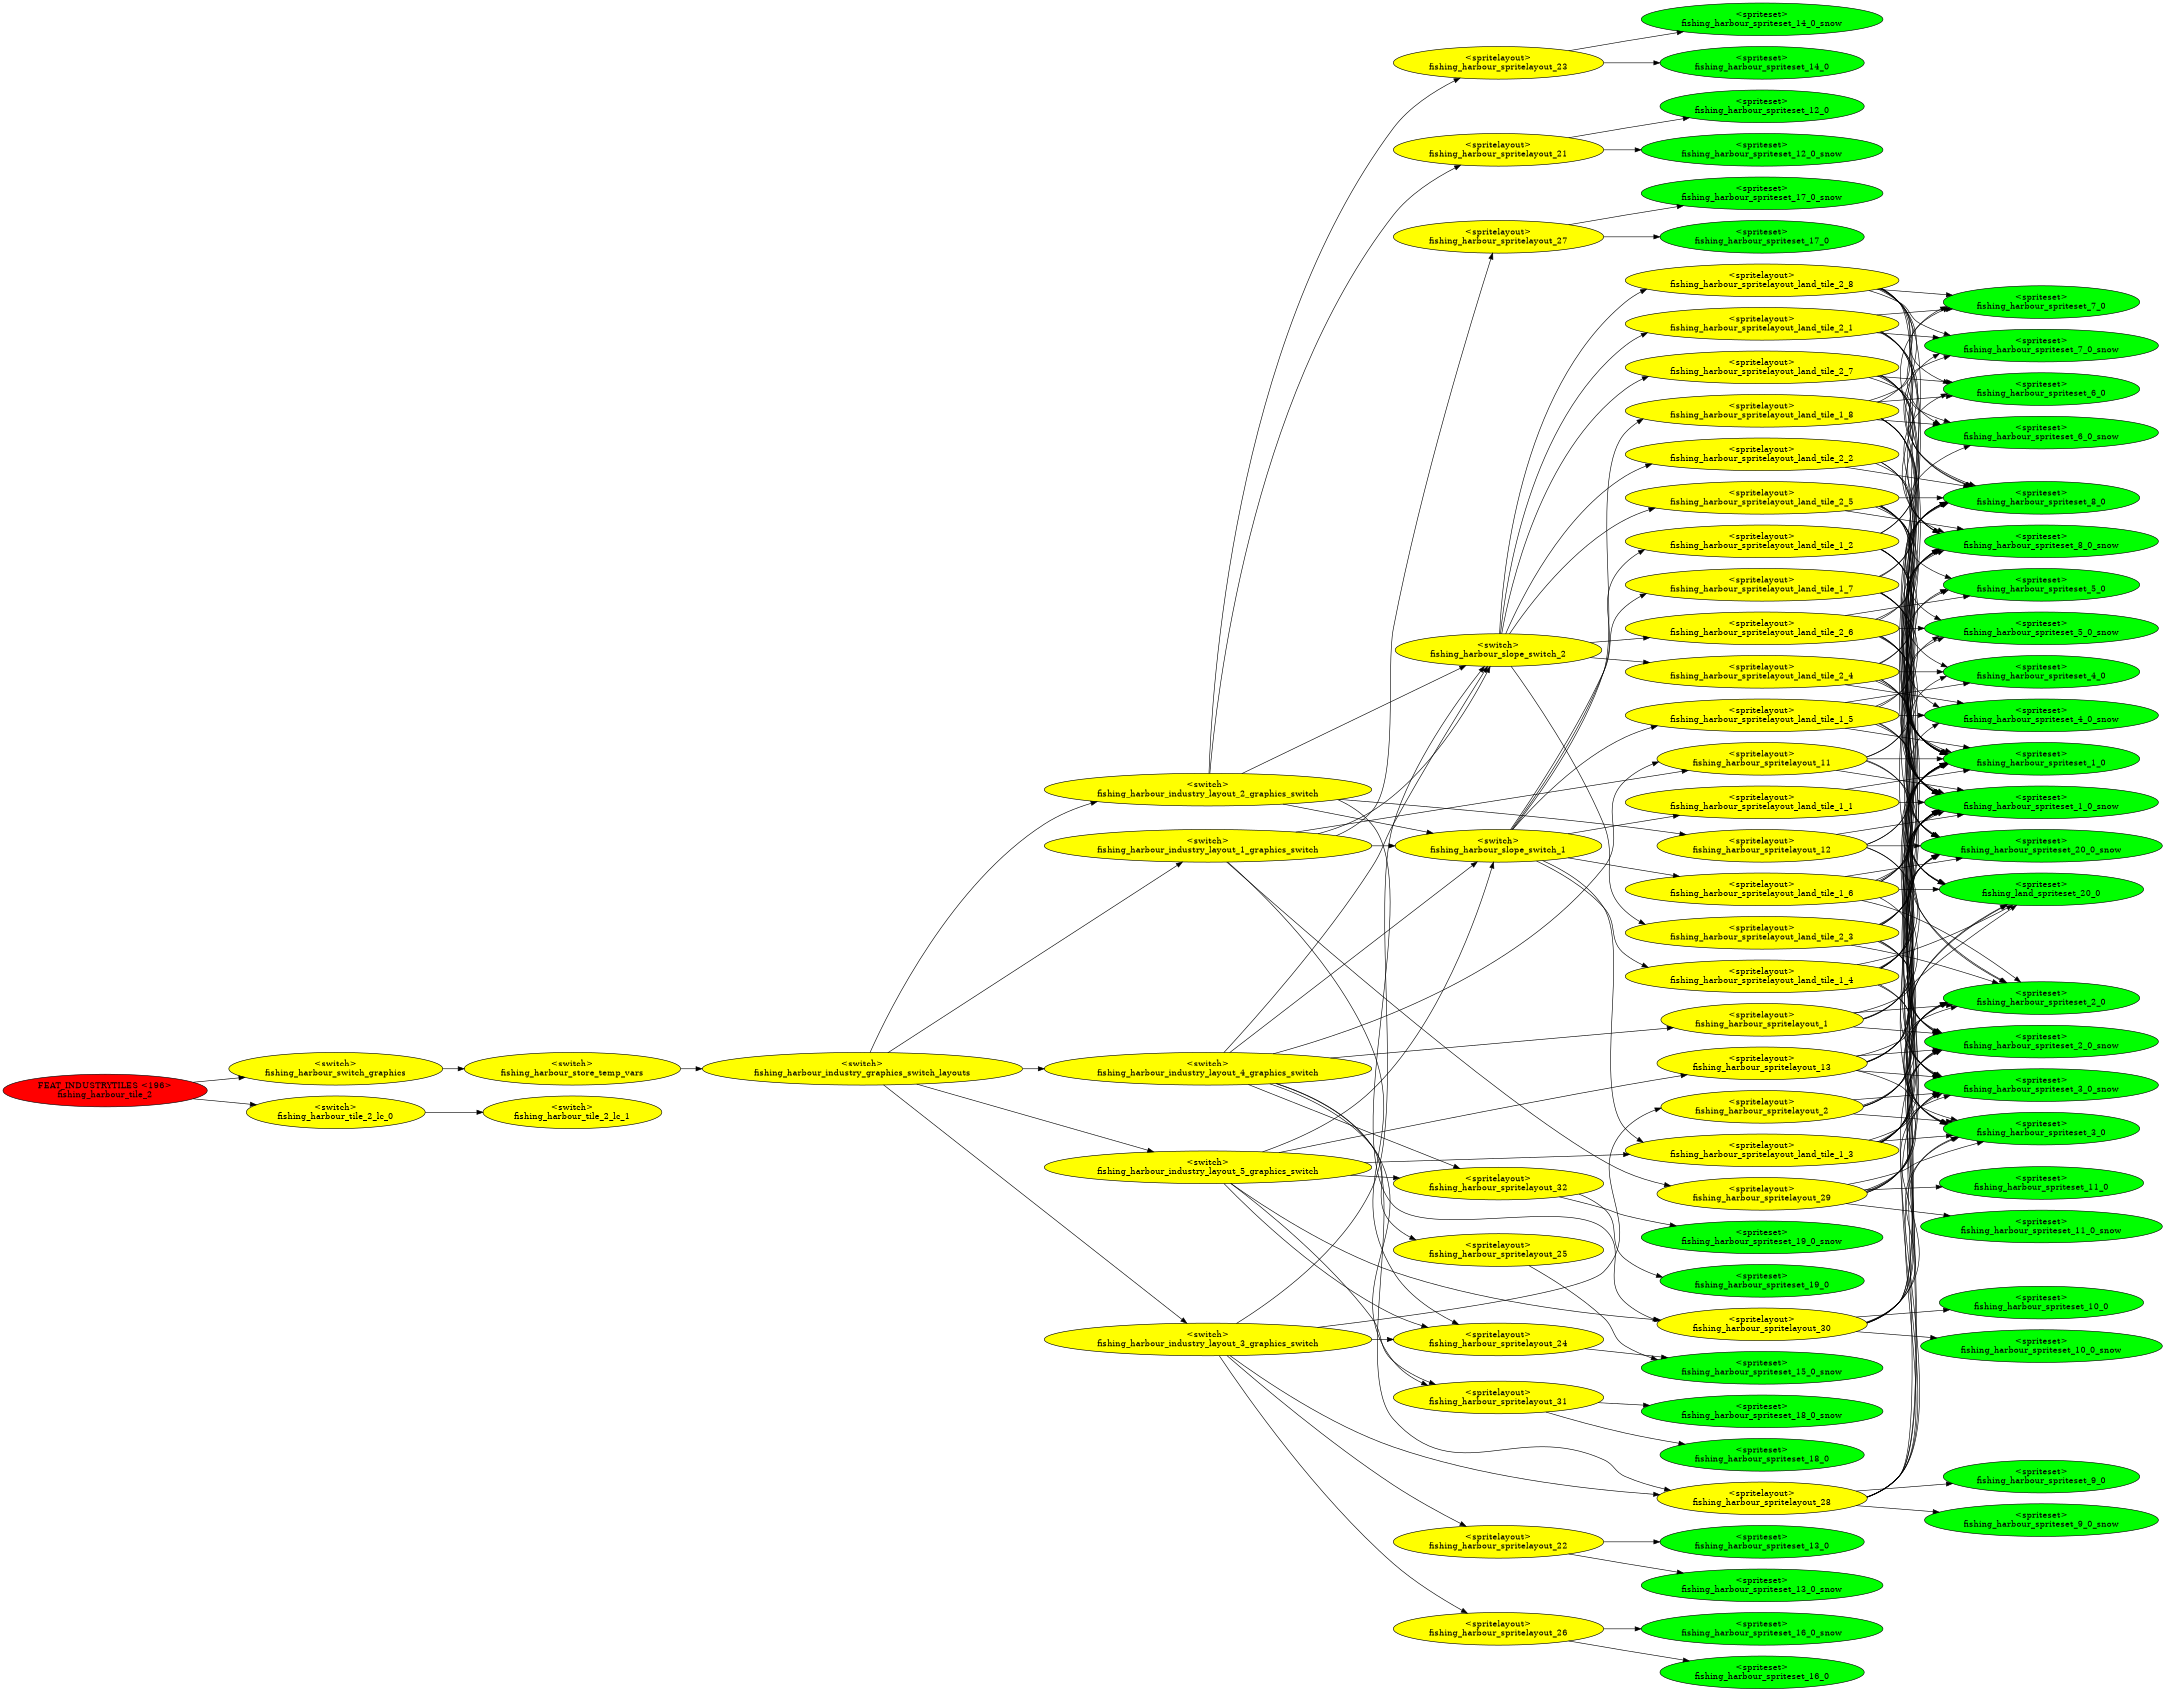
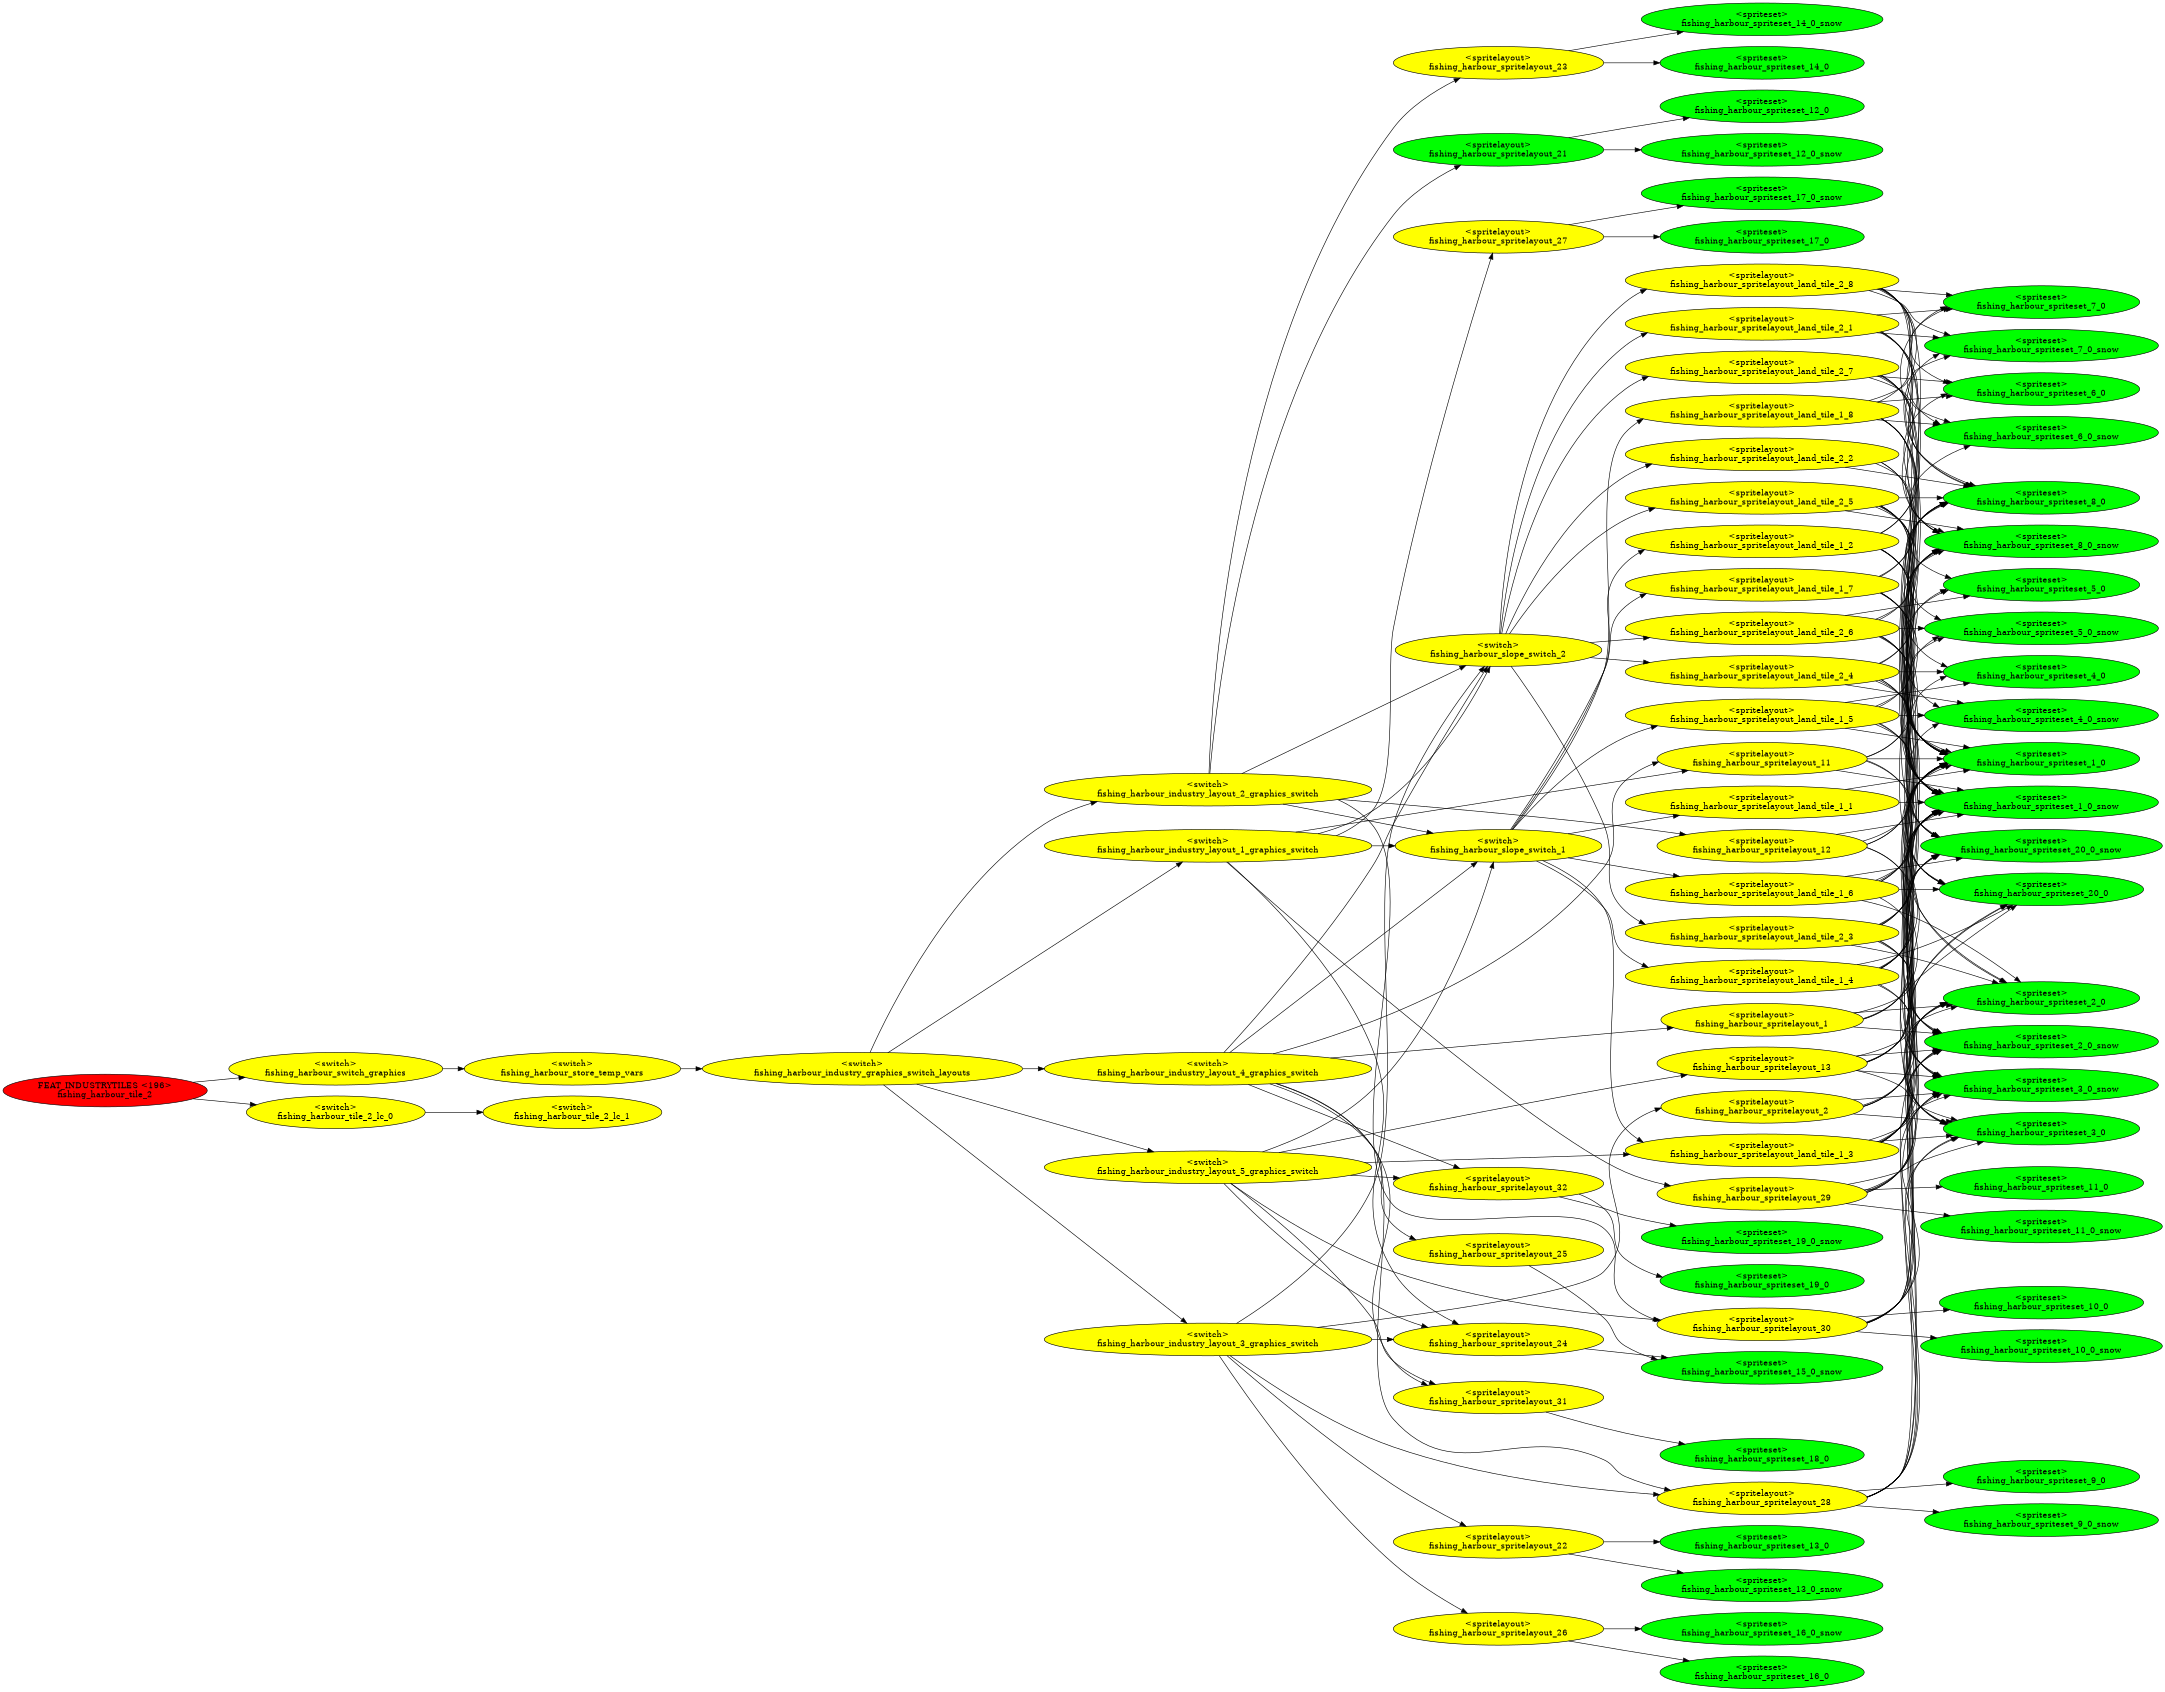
node "<spritelayout> fishing_harbour_spritelayout_21": fillcolor yellow -> green
edge "<spritelayout> fishing_harbour_spritelayout_12" -> "<spriteset> fishing_harbour_spriteset_20_0_snow": now "<spritelayout> fishing_harbour_spritelayout_12" -> "<spriteset> fishing_harbour_spriteset_1_0"
node "<spriteset> fishing_land_spriteset_20_0": label "<spriteset> fishing_land_spriteset_20_0" -> "<spriteset> fishing_harbour_spriteset_20_0"
node "<spriteset> fishing_harbour_spriteset_18_0_snow": removed
